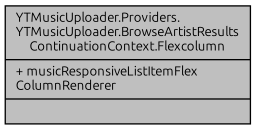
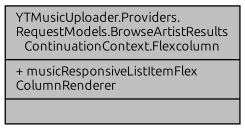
node "YTMusicUploader.Providers.": text "YTMusicUploader.BrowseArtistResults" -> "RequestModels.BrowseArtistResults"
